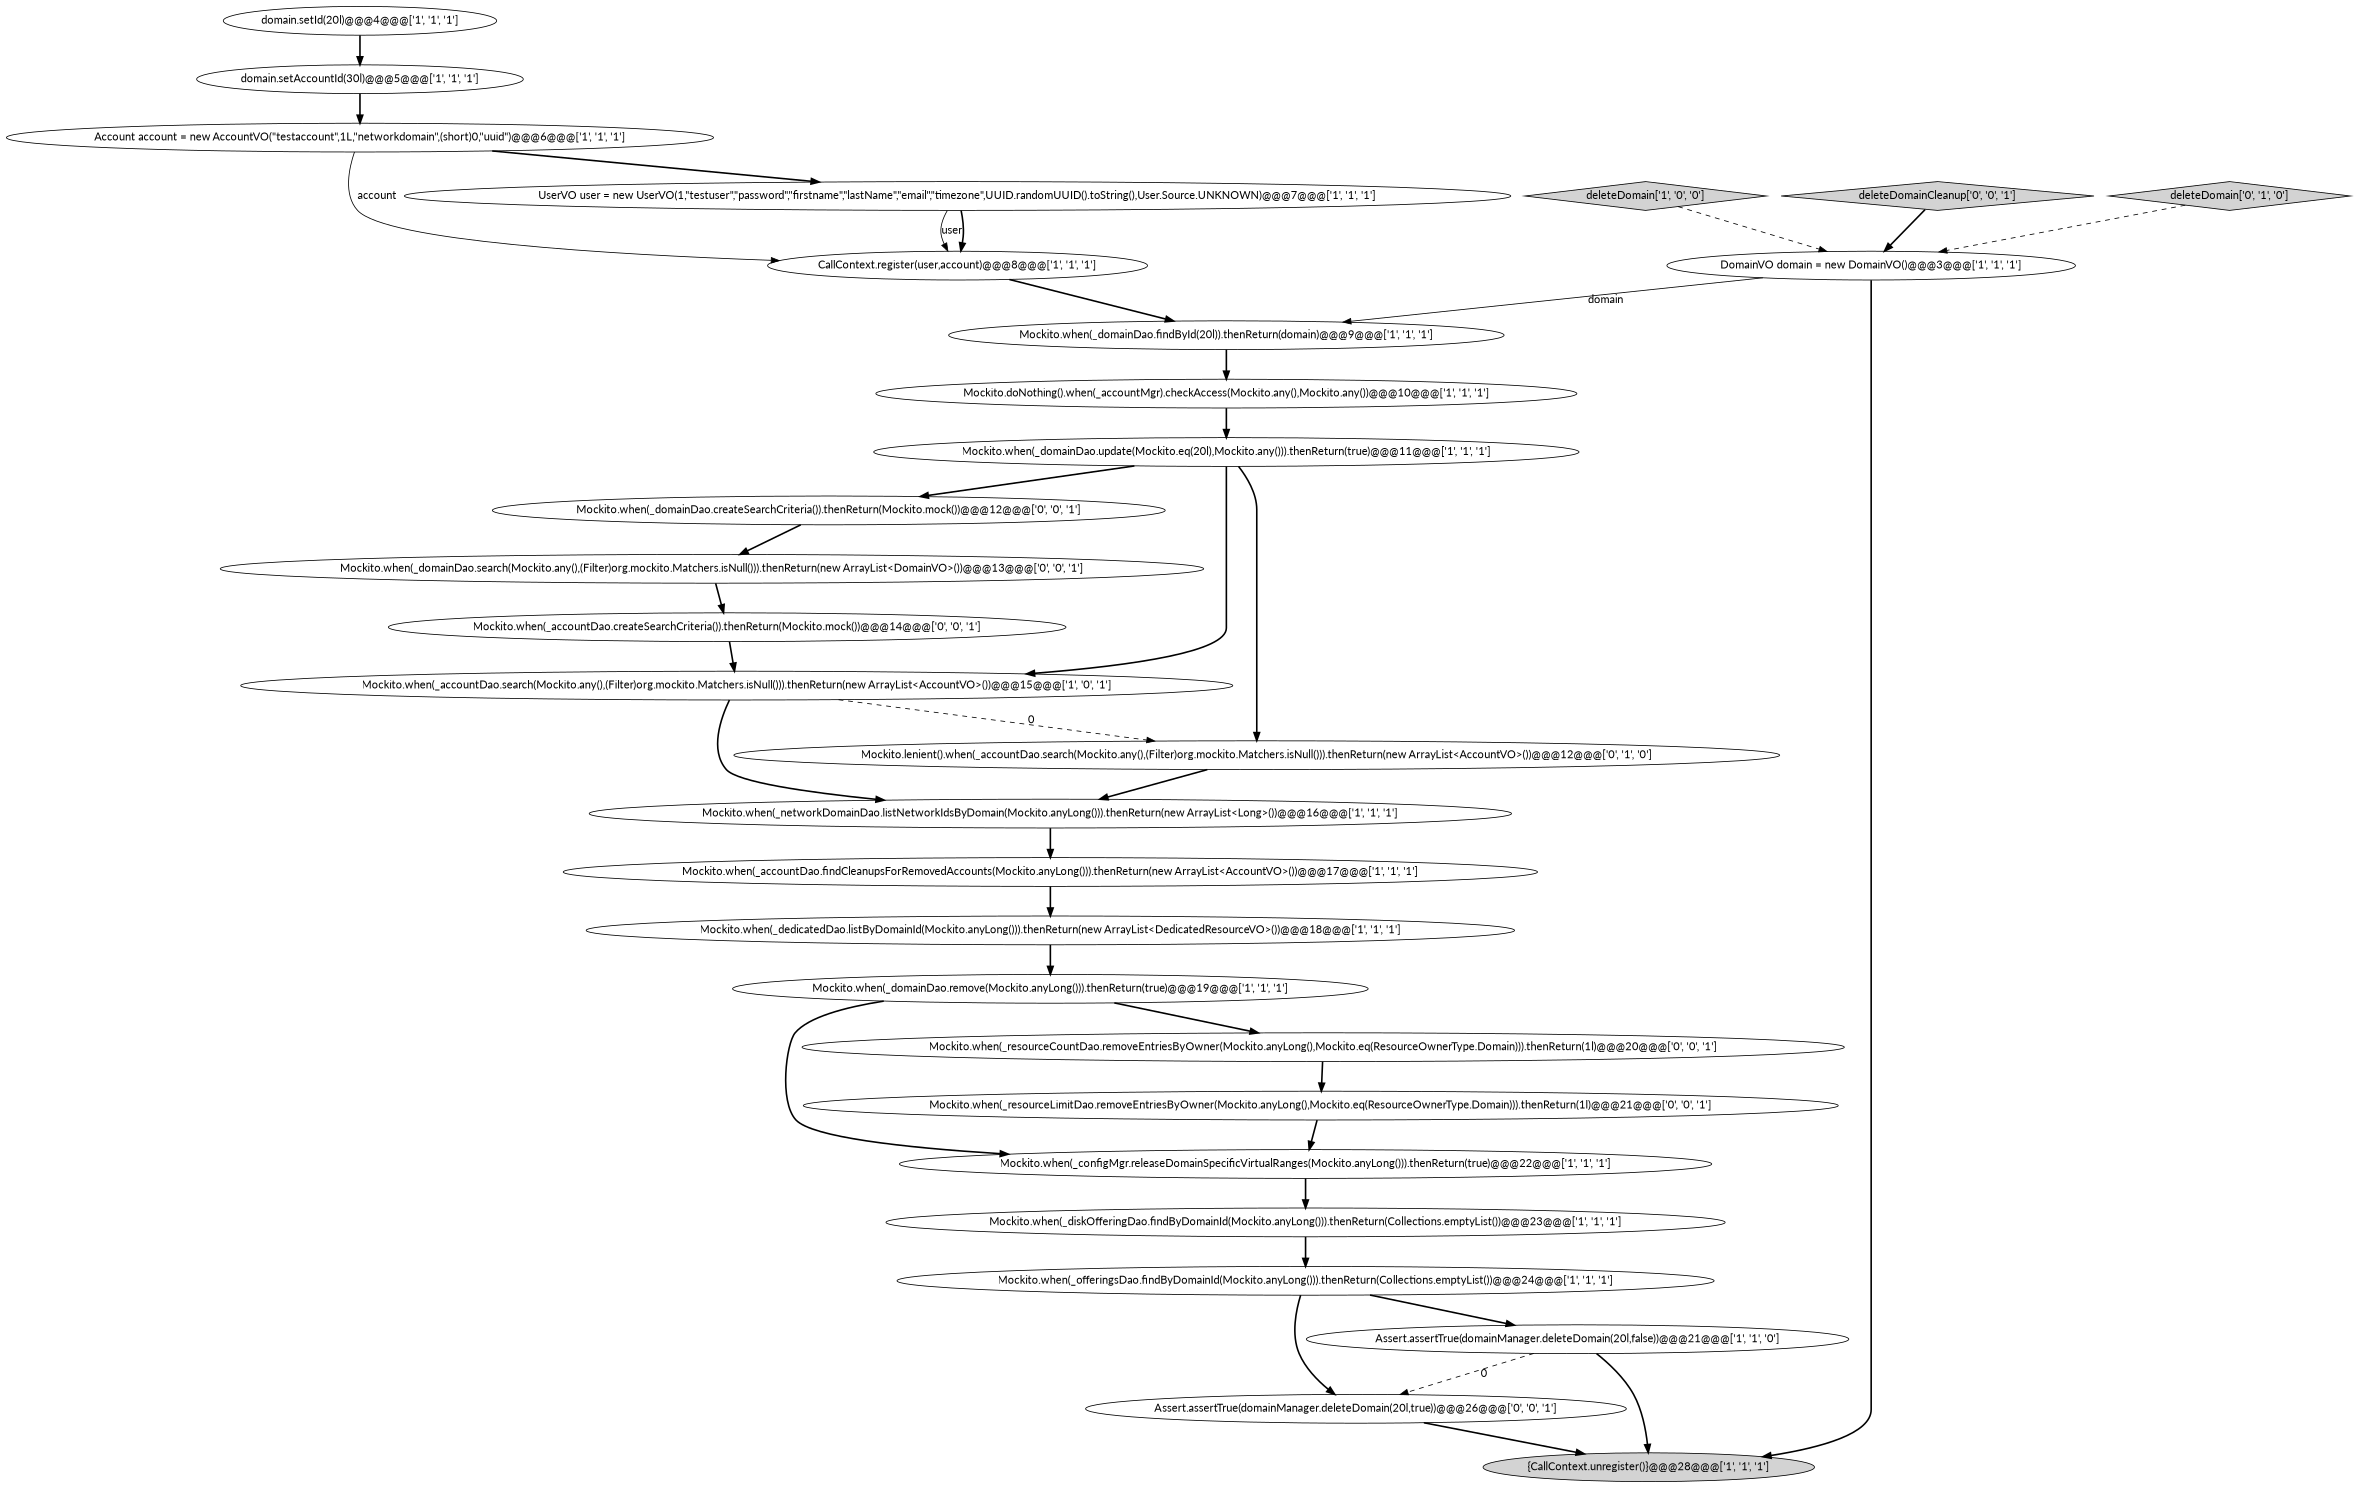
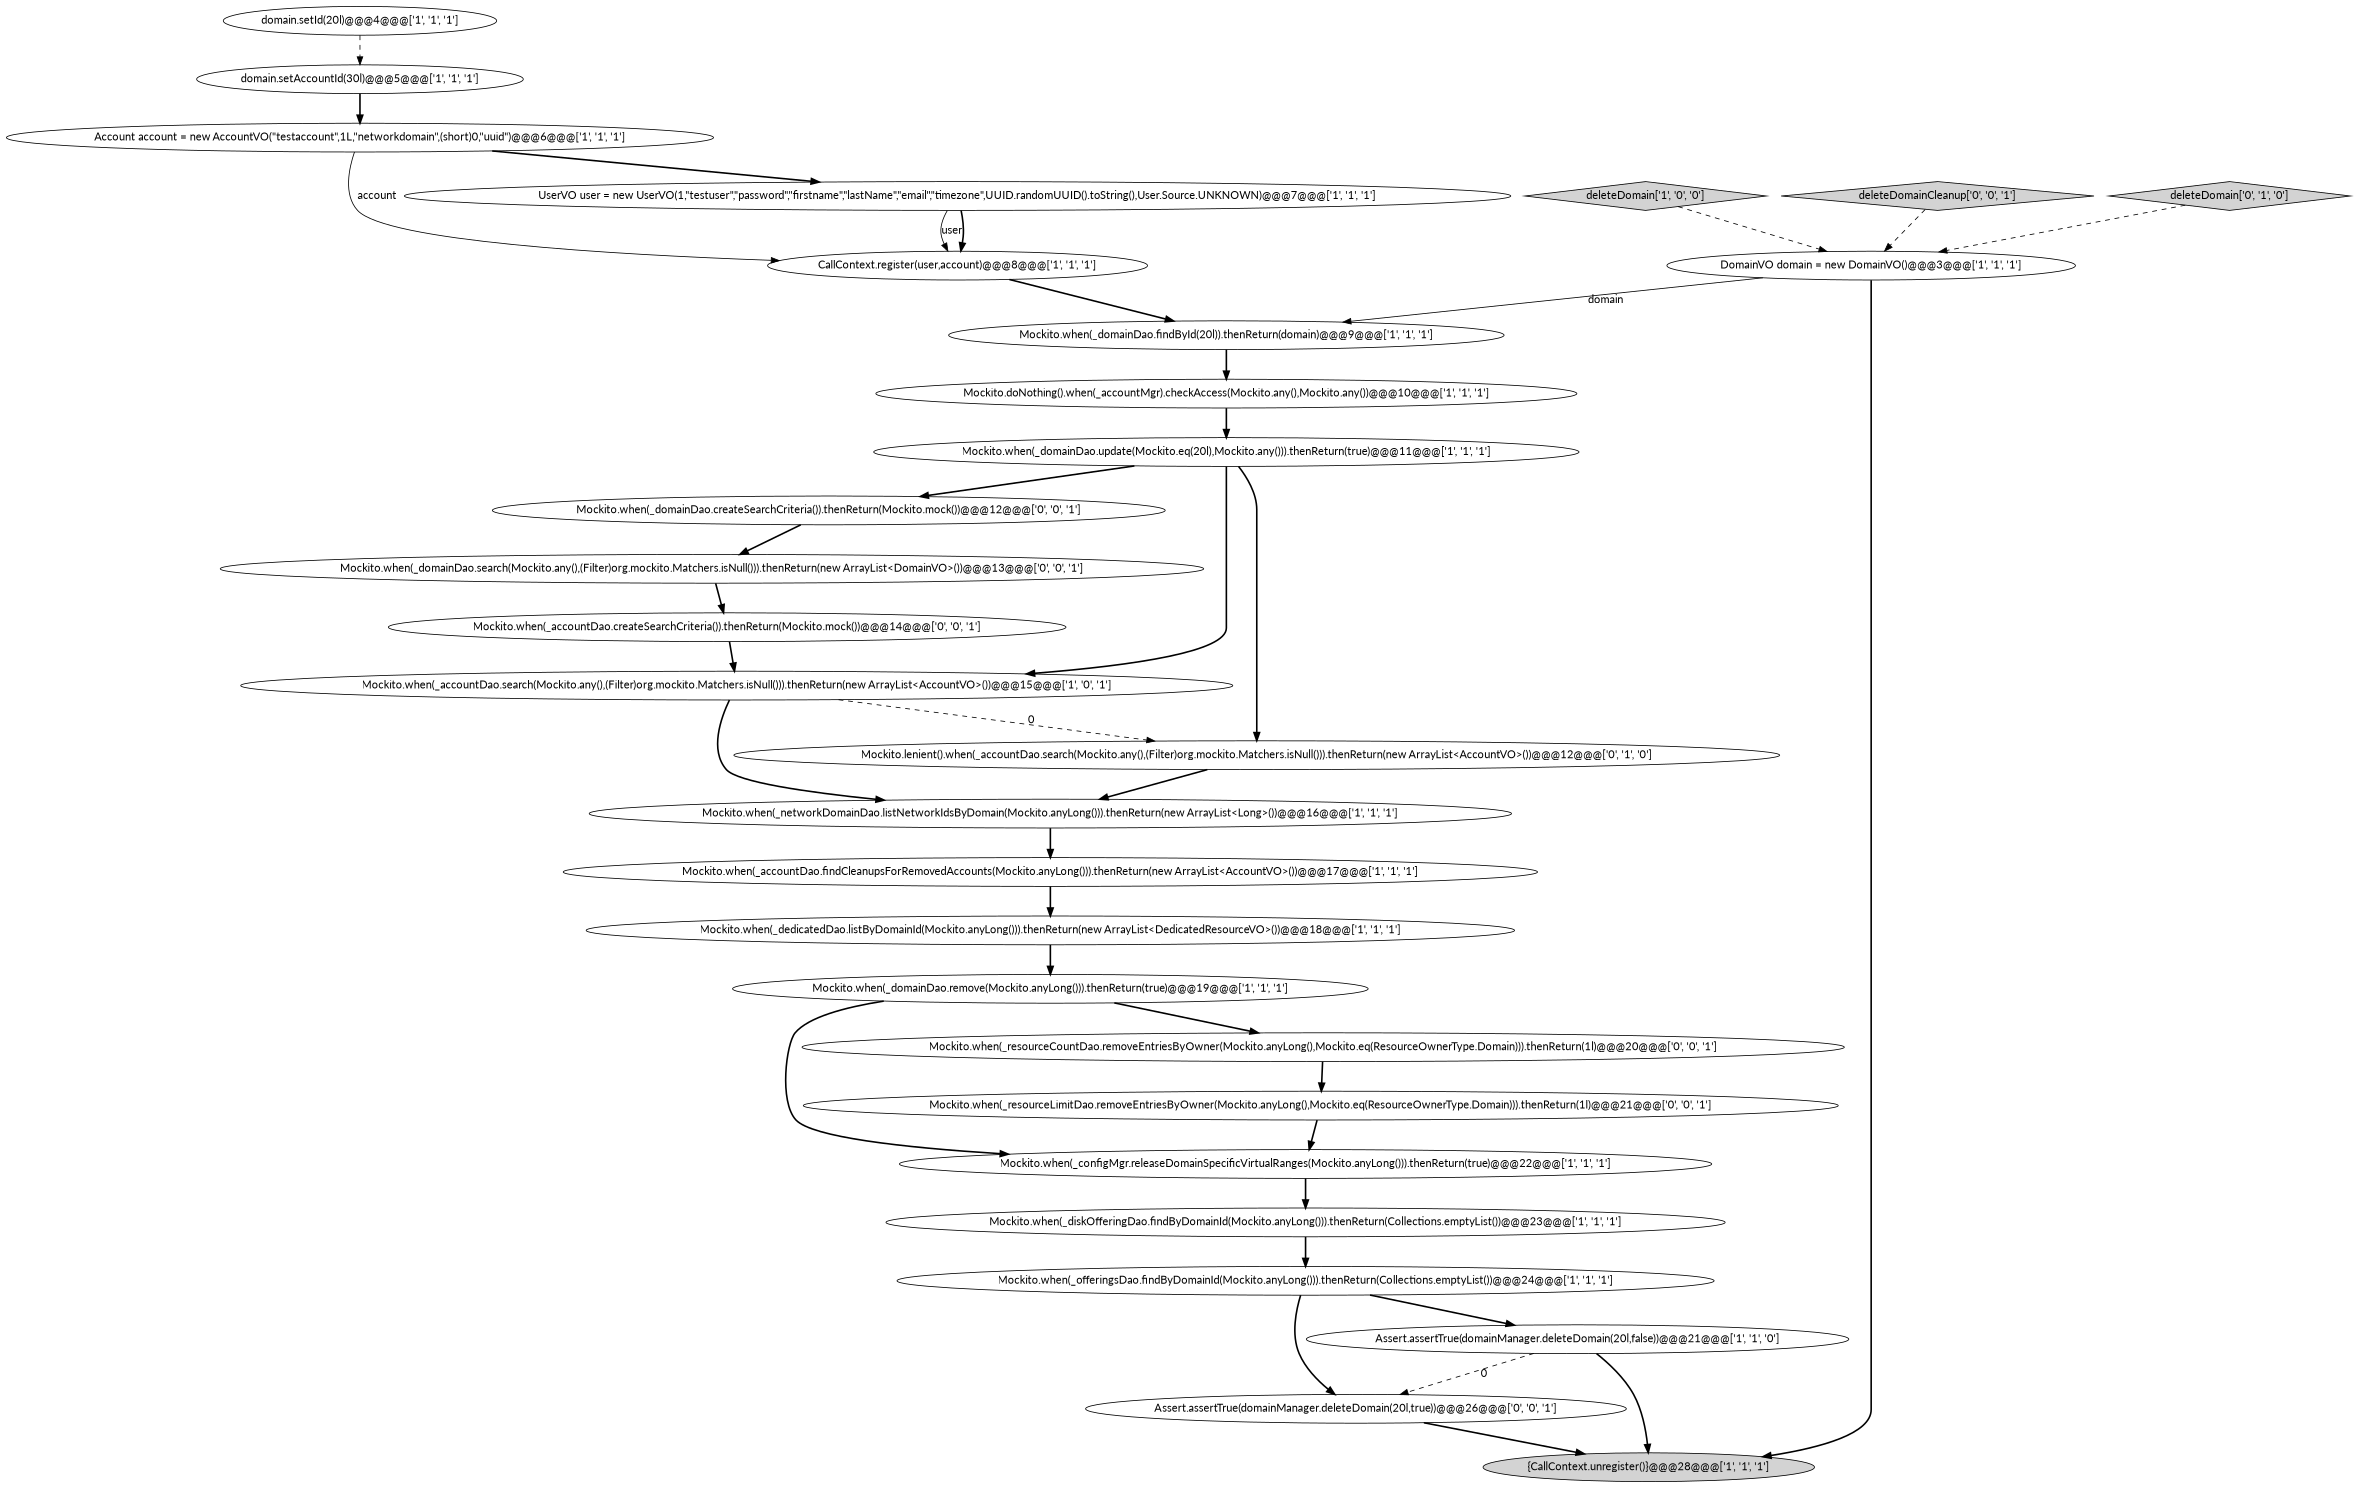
edge "domain.setId(20l)@@@4@@@['1', '1', '1']" -> "domain.setAccountId(30l)@@@5@@@['1', '1', '1']": style bold -> dashed
edge "deleteDomainCleanup['0', '0', '1']" -> "DomainVO domain = new DomainVO()@@@3@@@['1', '1', '1']": style bold -> dashed
